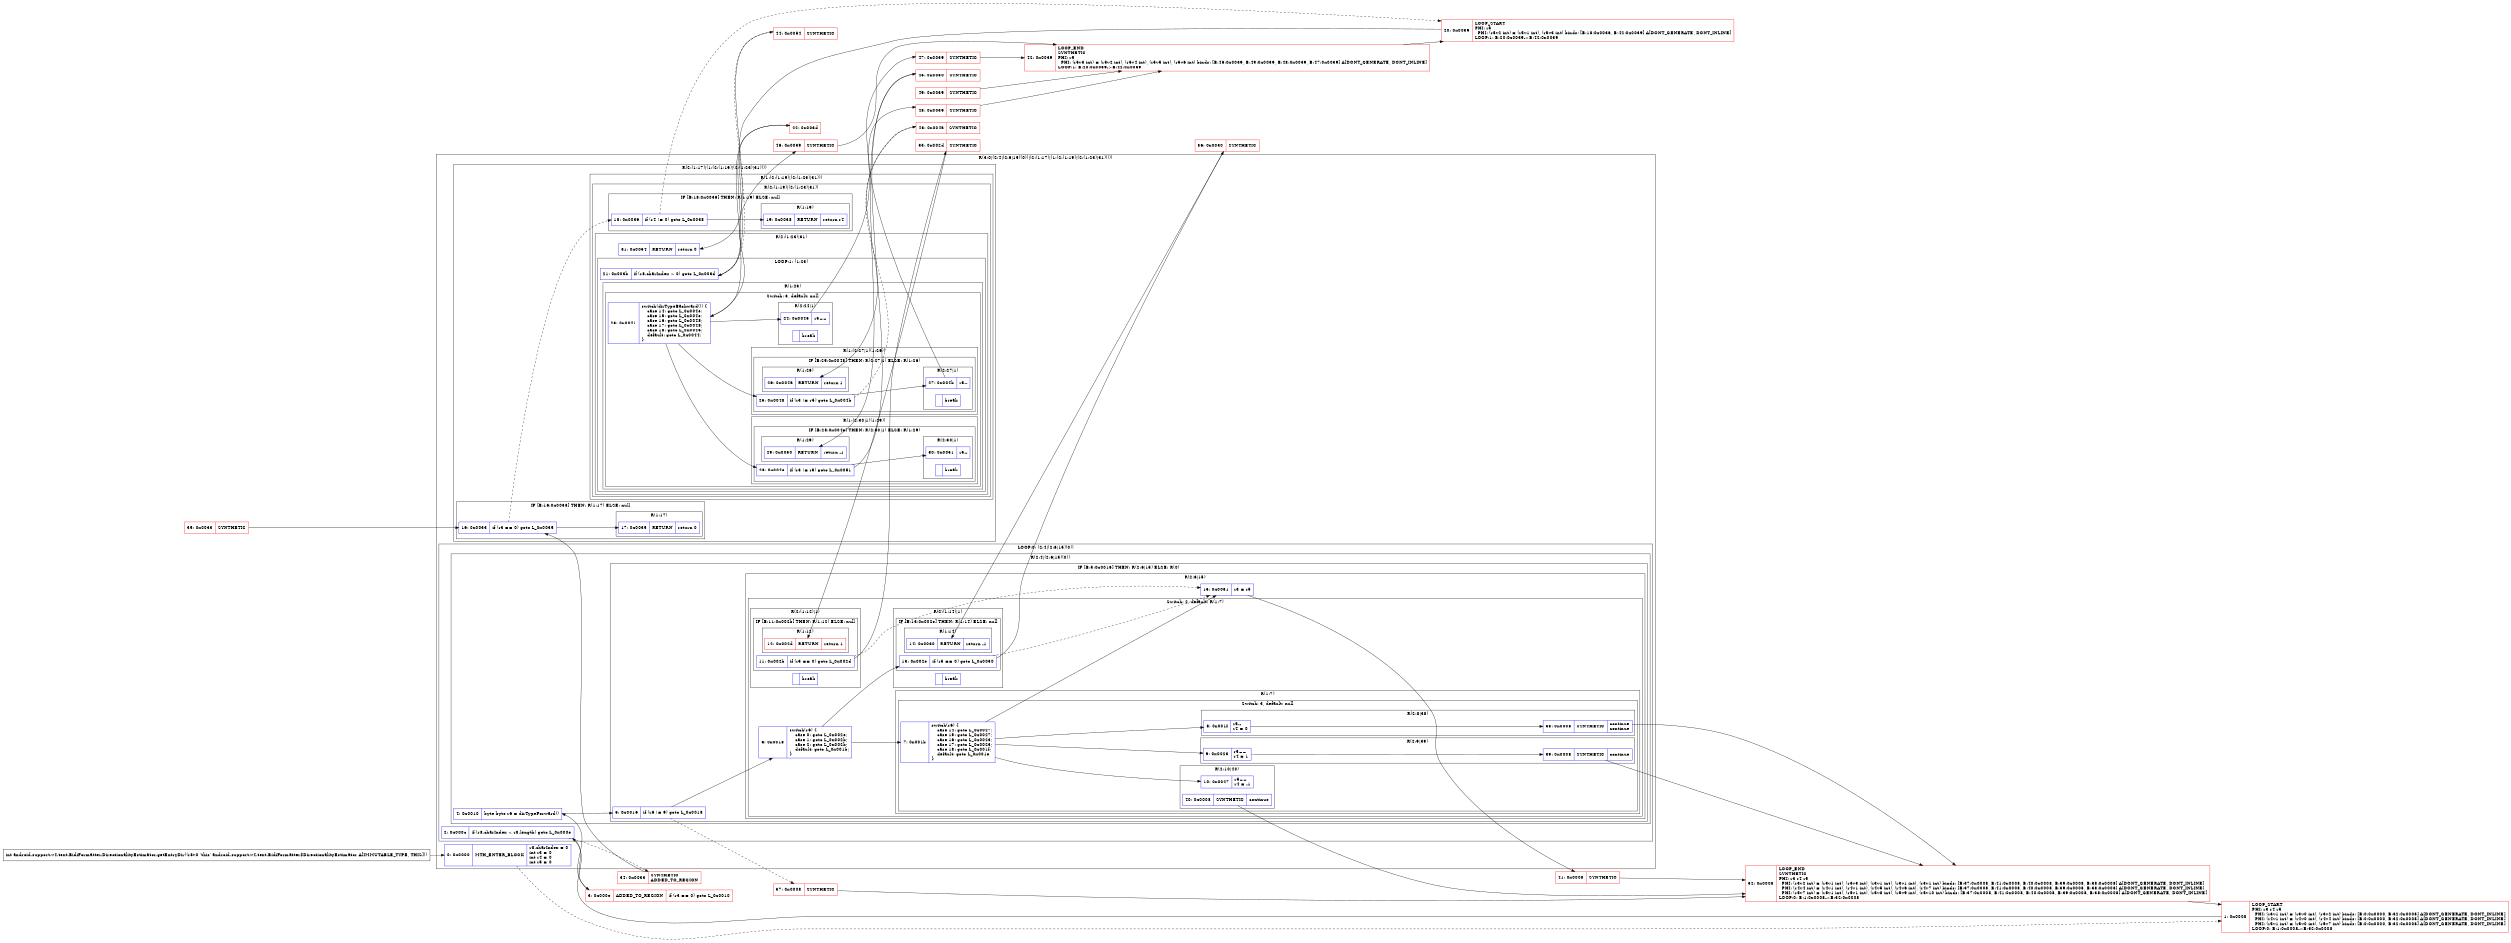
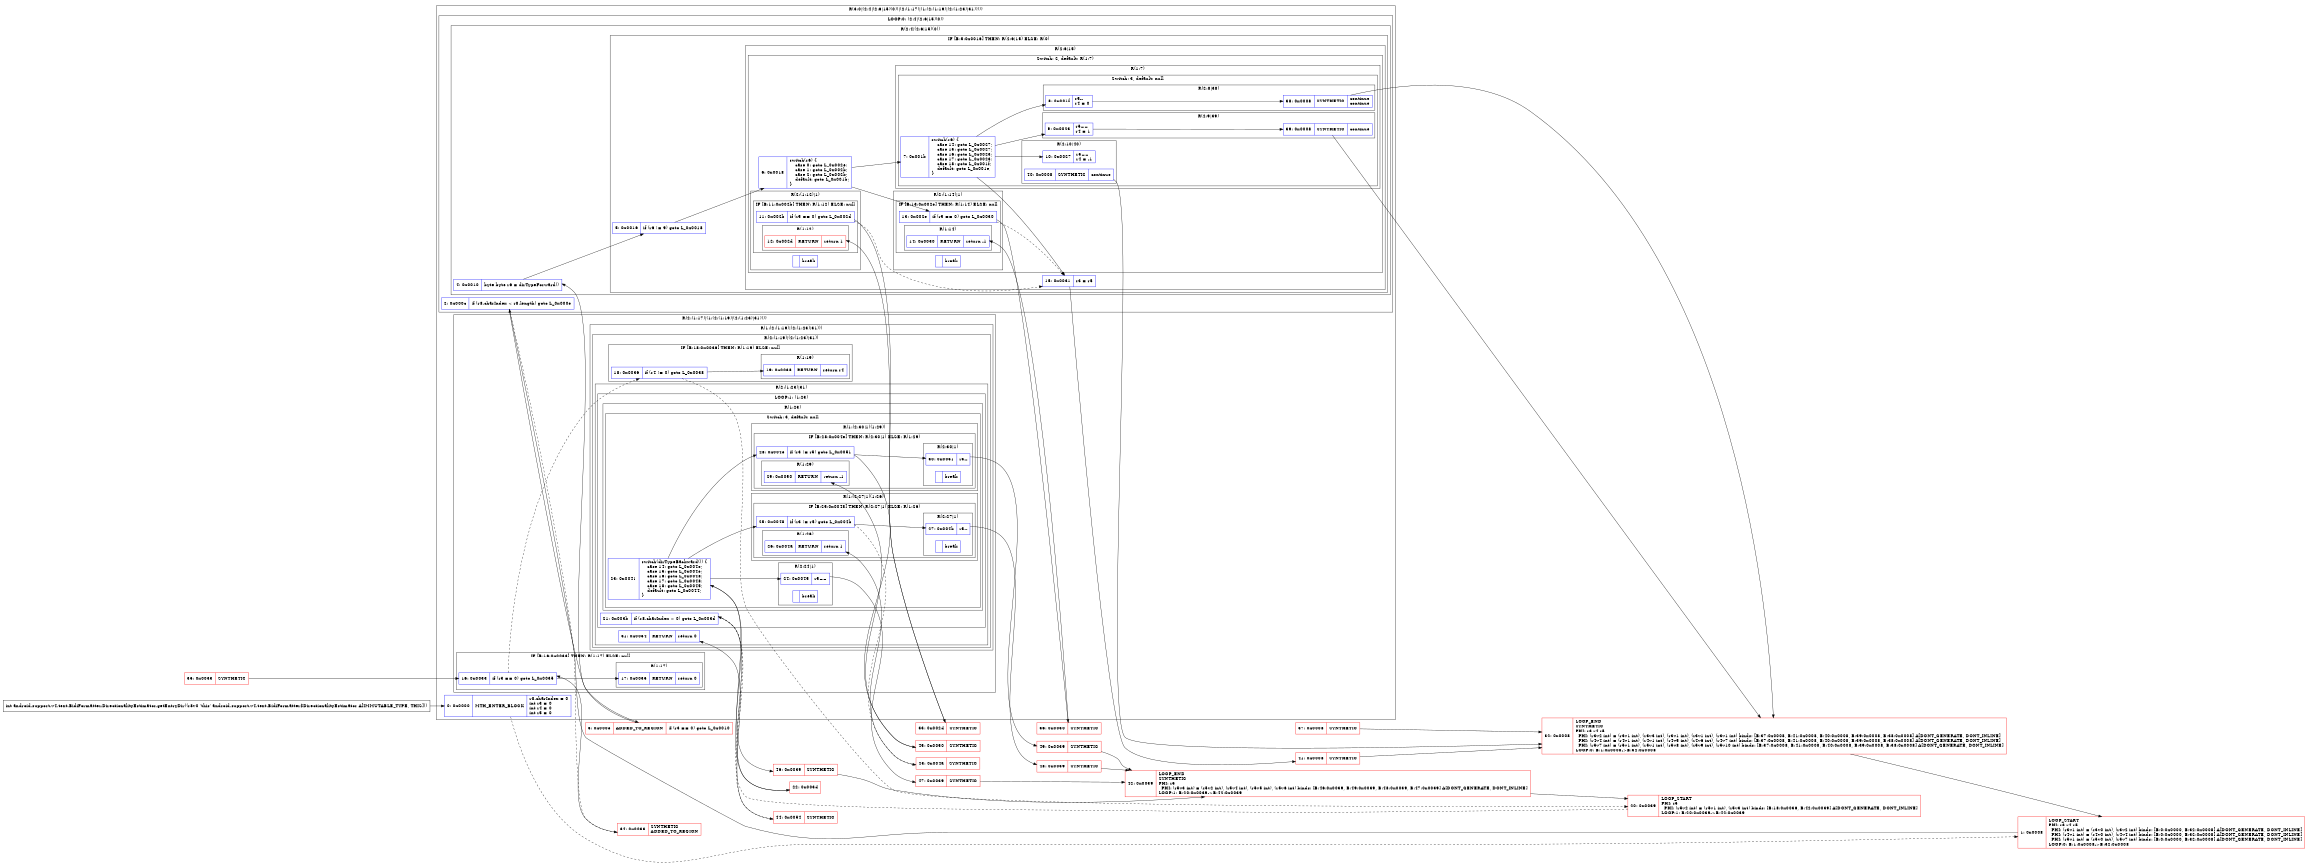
edge "20: 0x0039" -> "21: 0x003b": style solid -> dashed
edge "30: 0x0051" -> "49: 0x0039": added
edge "5: 0x0016" -> "37: 0x0008": removed
